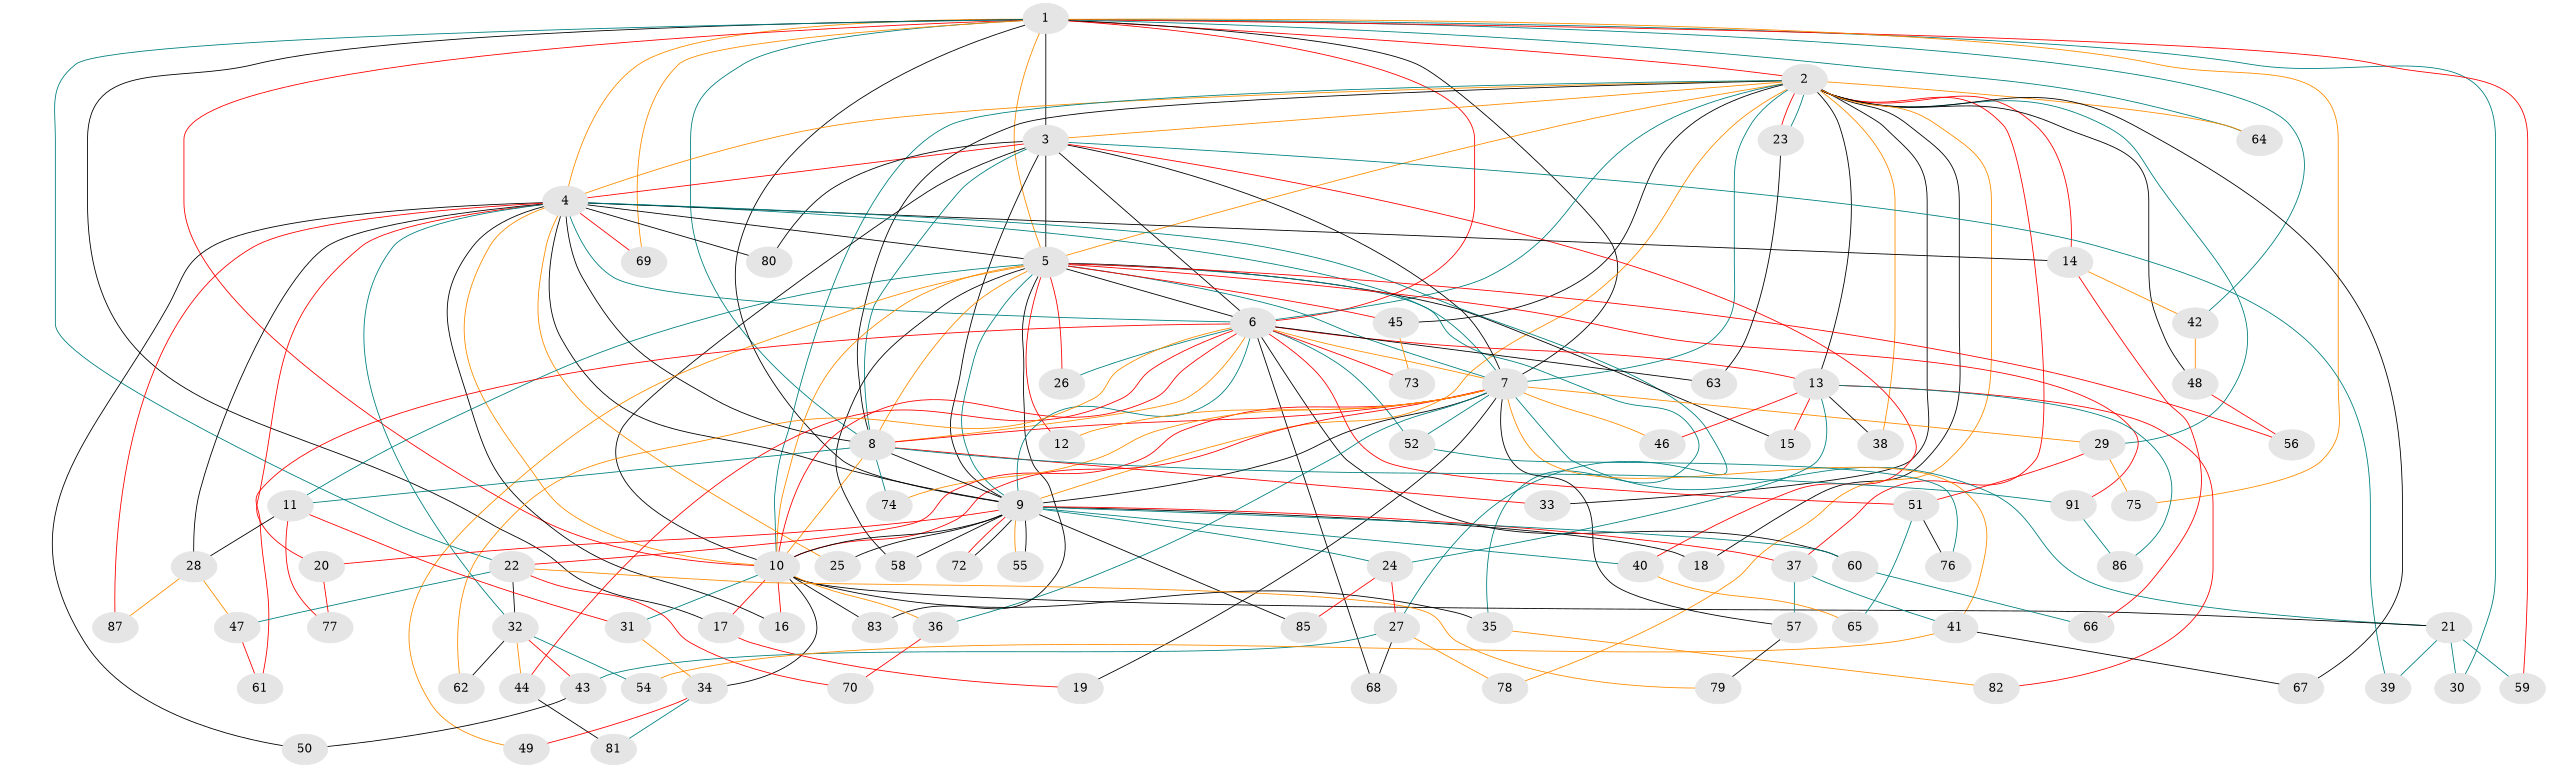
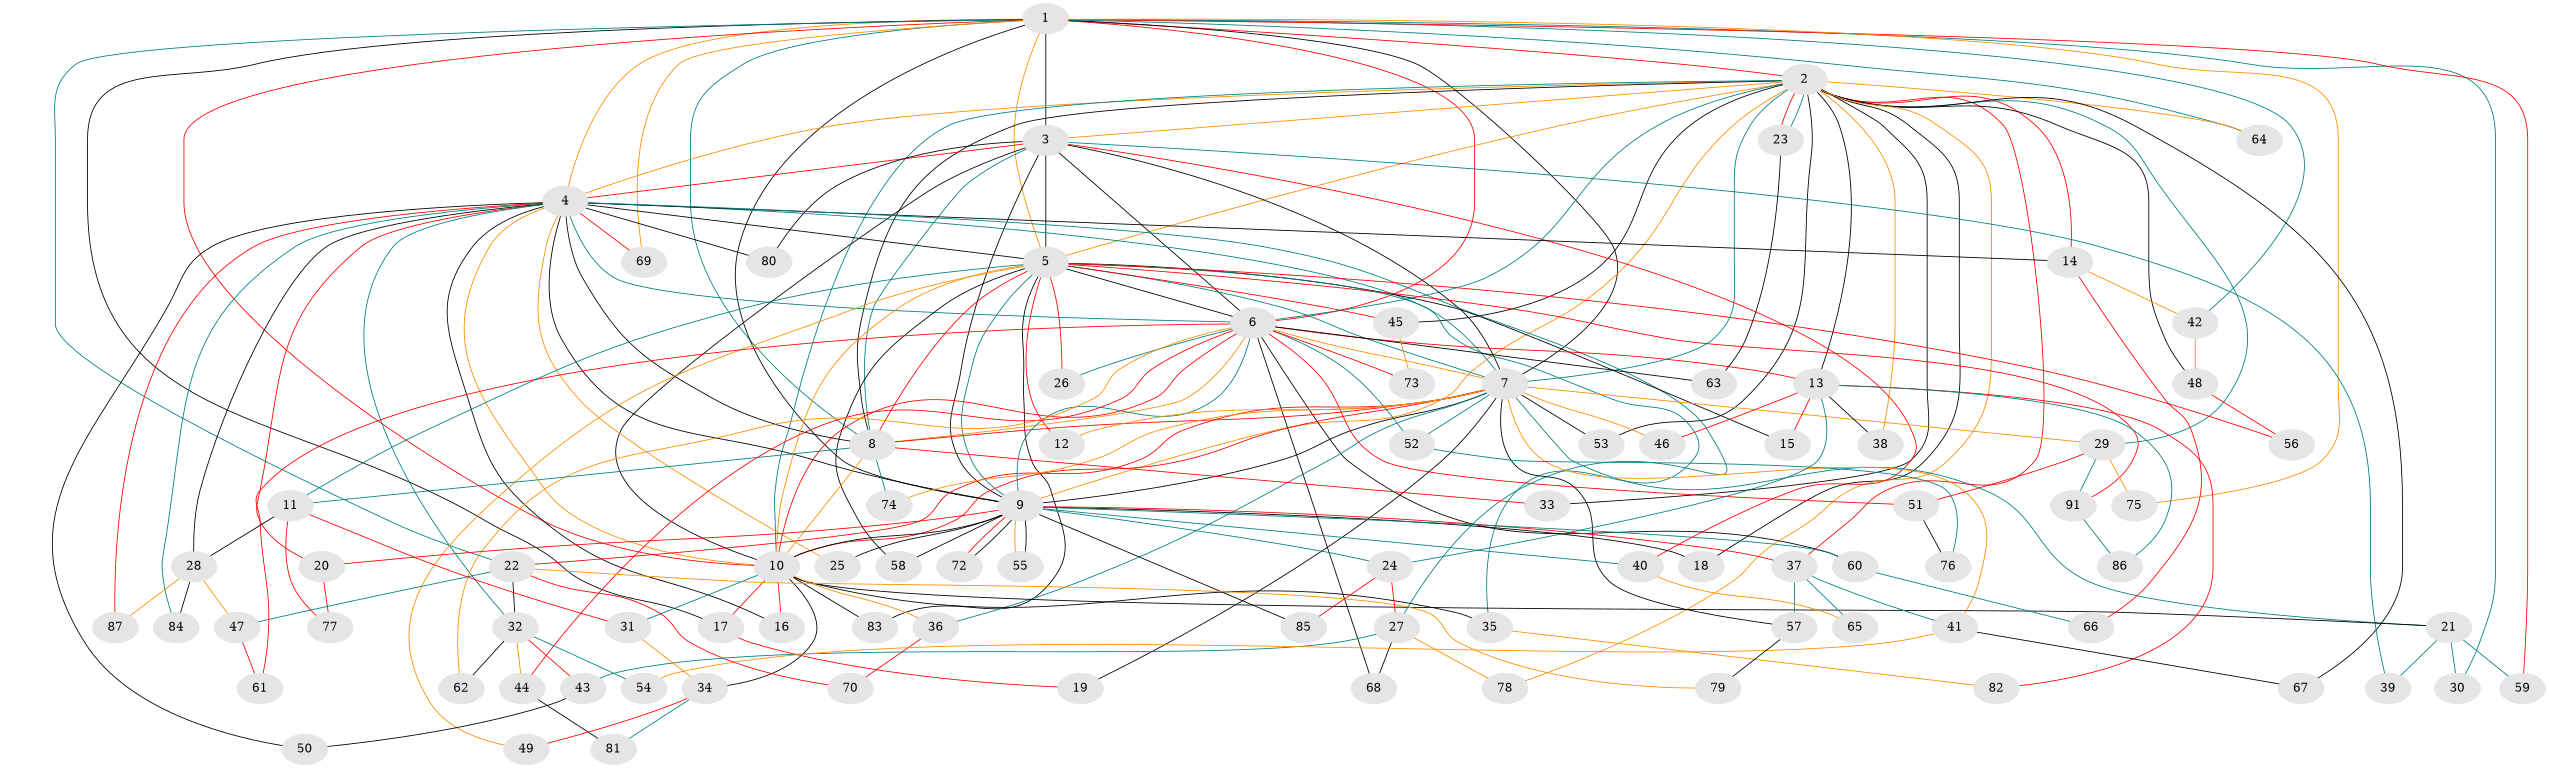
edge "5" -- "8": color darkorange -> red
node "53": added
edge "8" -- "91": now "29" -- "91"
edge "8" -- "9": removed
edge "51" -- "65": now "37" -- "65"
node "84": added
